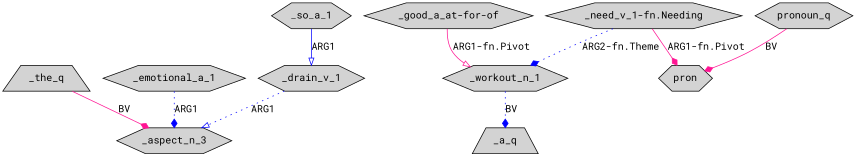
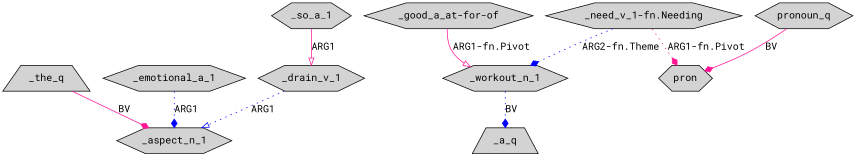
edge "_so_a_1" -> "_drain_v_1": color blue -> deeppink
edge "_need_v_1-fn.Needing" -> "pron": style solid -> dotted
node "_aspect_n_3": label "_aspect_n_3" -> "_aspect_n_1"
